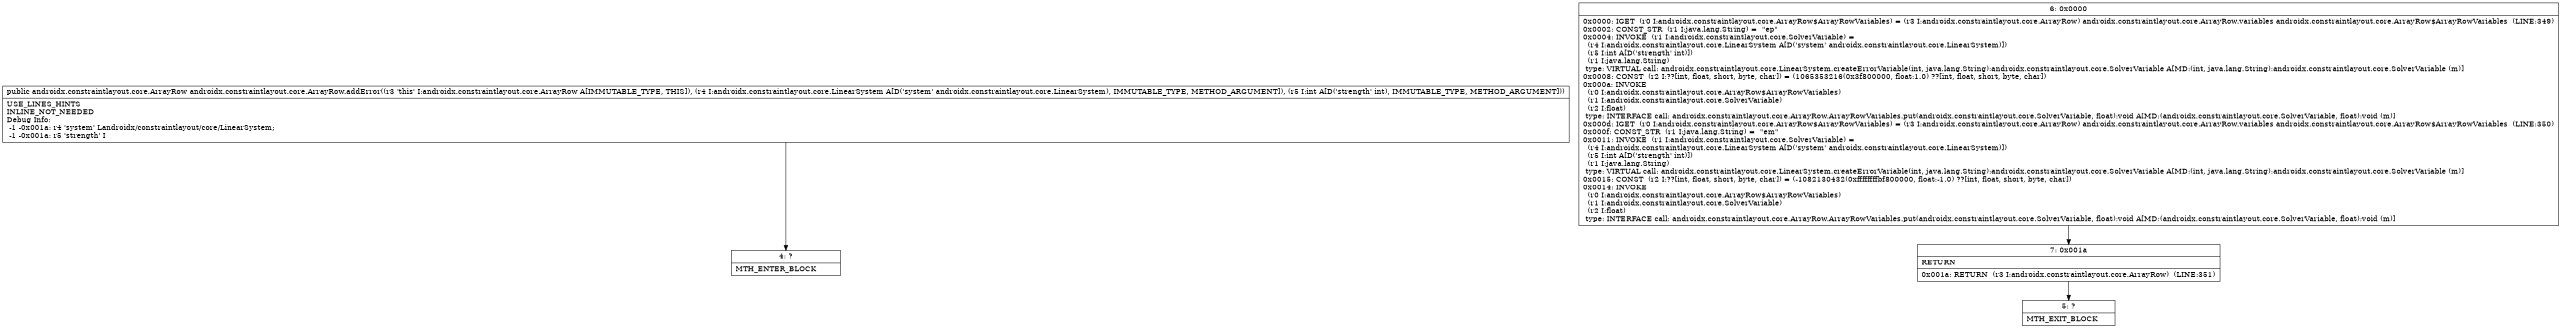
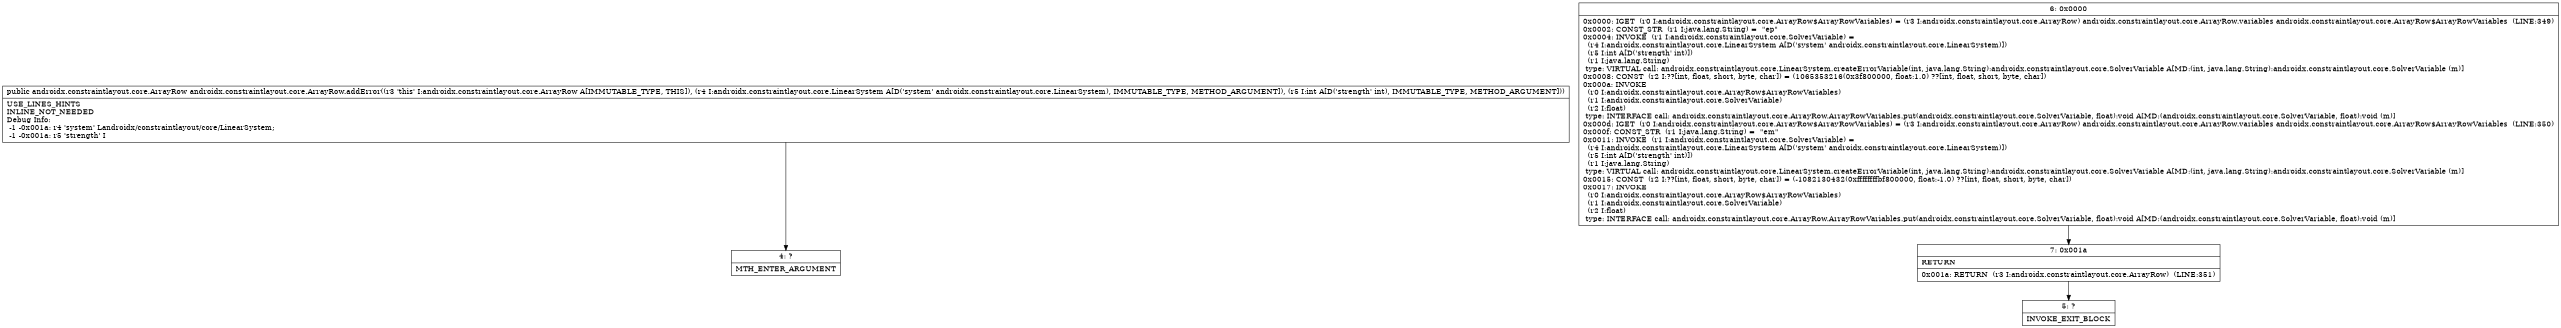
node "6: 0x0000": text "0x0014: INVOKE" -> "0x0017: INVOKE"
node "4: ?": text "MTH_ENTER_BLOCK" -> "MTH_ENTER_ARGUMENT"
node "5: ?": text "MTH_EXIT_BLOCK" -> "INVOKE_EXIT_BLOCK"
